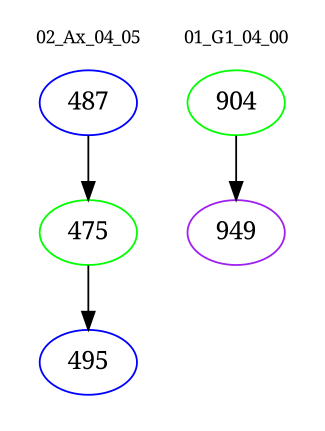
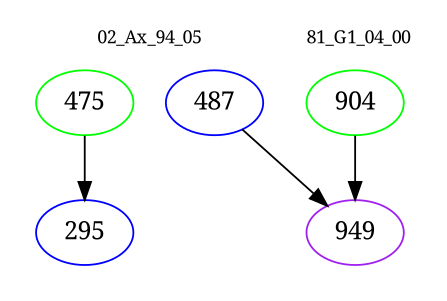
cluster "02_Ax_04_05": label "02_Ax_04_05" -> "02_Ax_94_05"
cluster "01_G1_04_00": label "01_G1_04_00" -> "81_G1_04_00"
edge "487" -> "475": now "487" -> "949"
node "495": label "495" -> "295"
